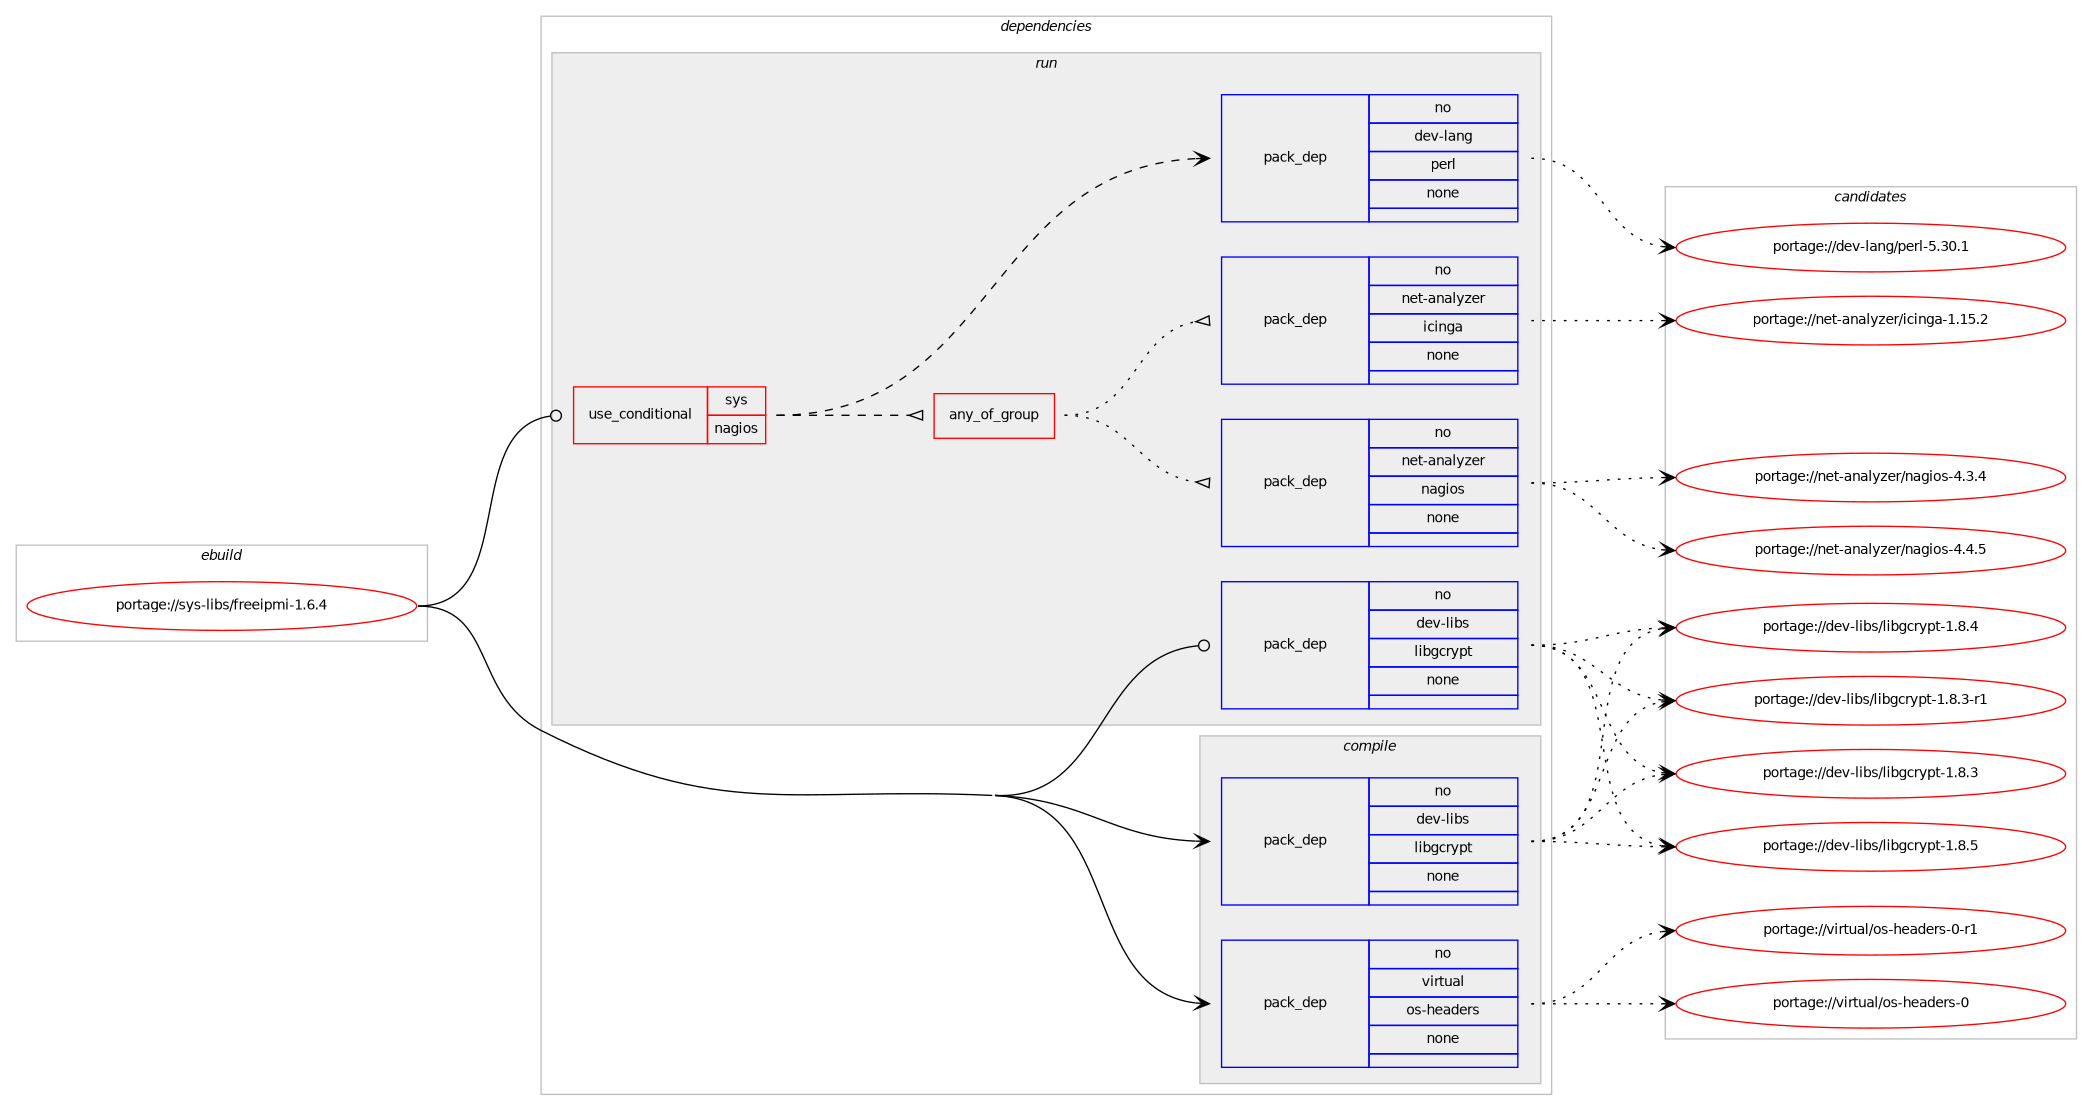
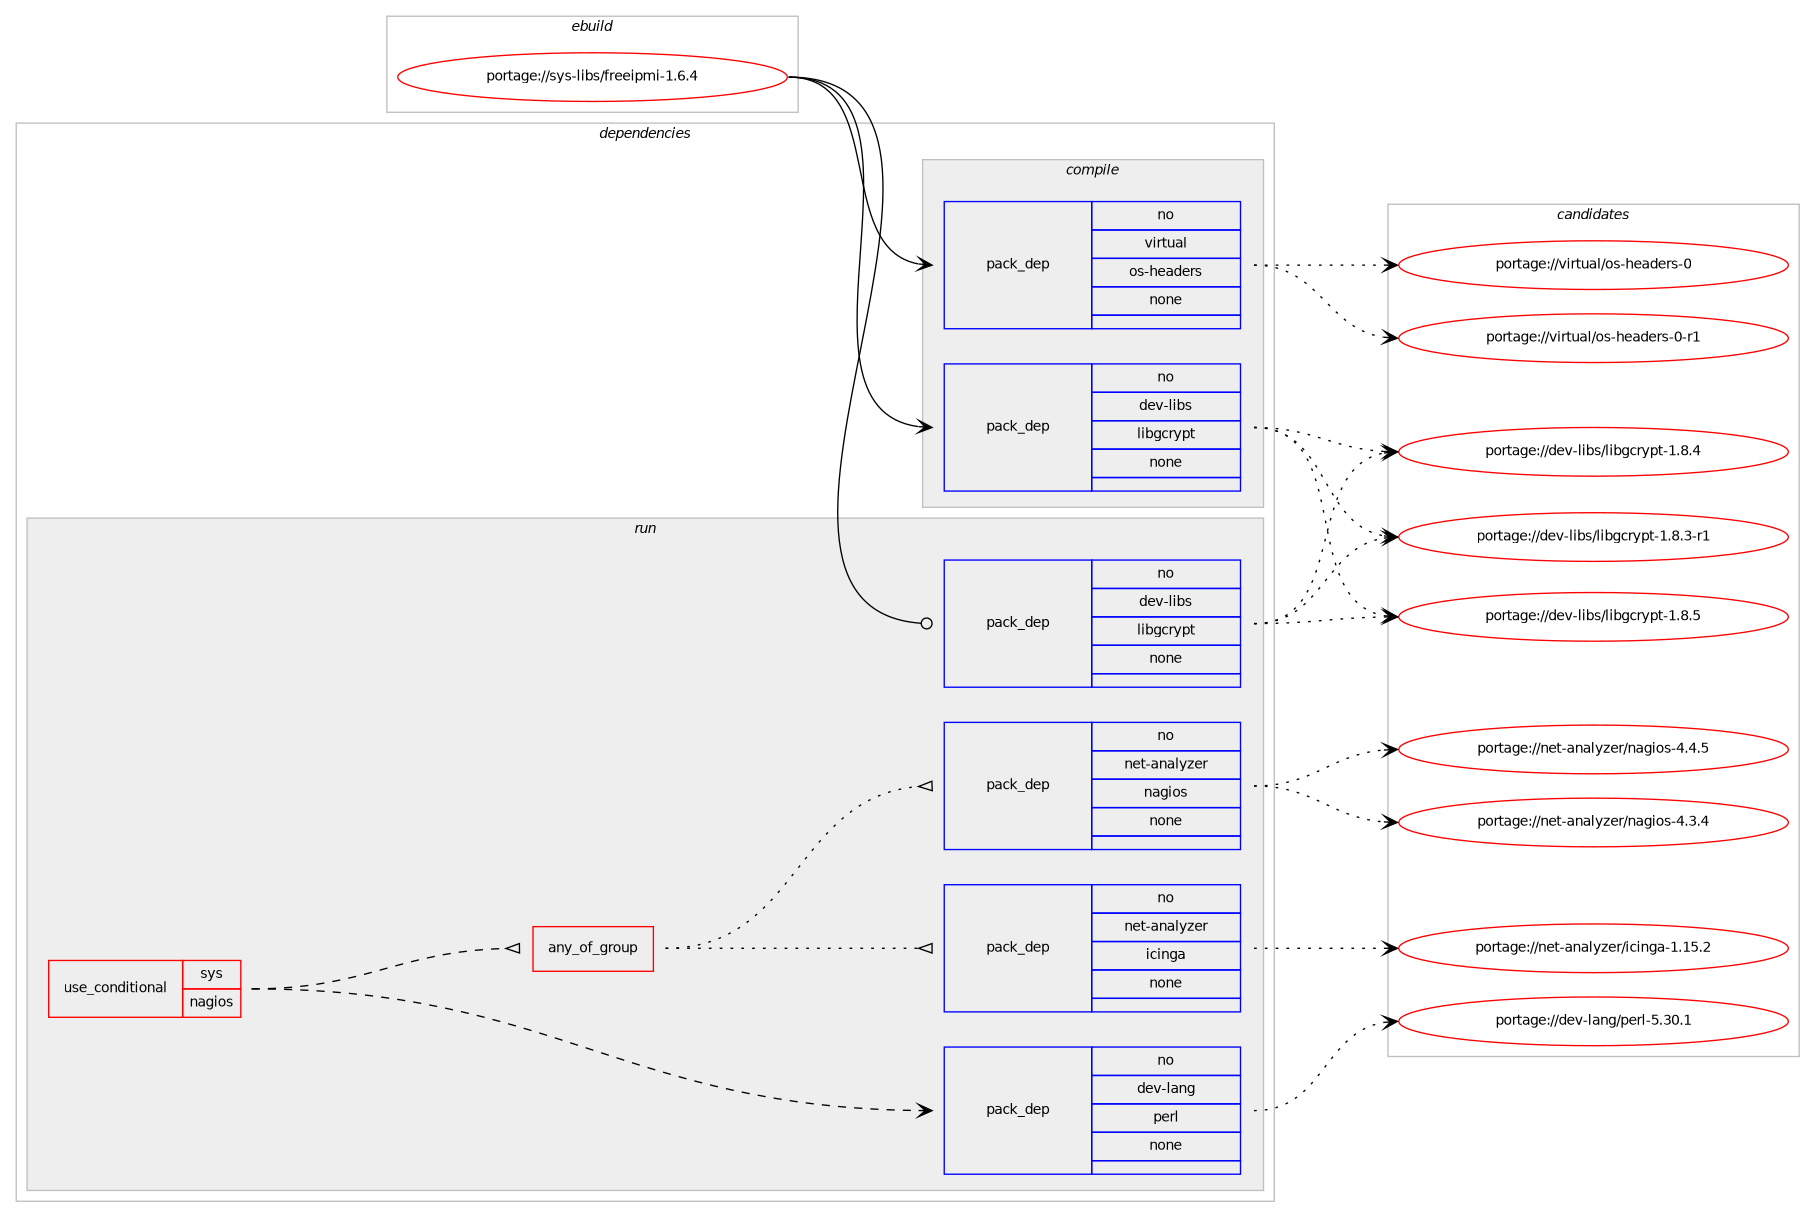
edge "portage://sys-libs/freeipmi-1.6.4" -> "use_conditional": removed
node "portage://dev-libs/libgcrypt-1.8.3": removed
